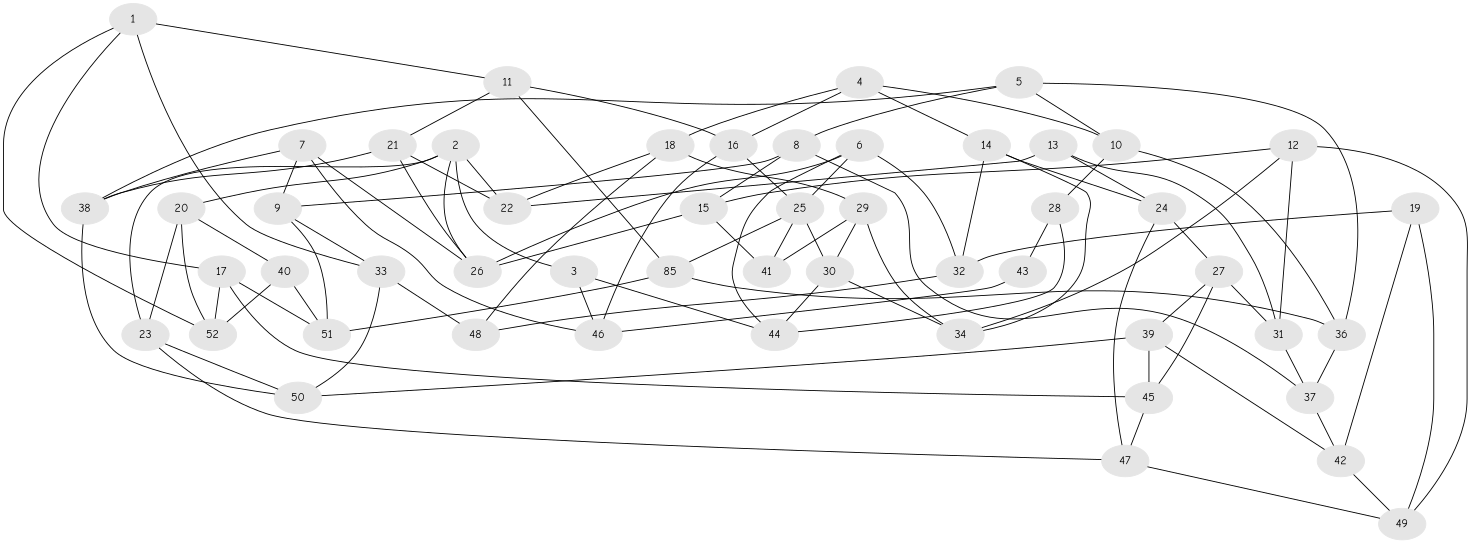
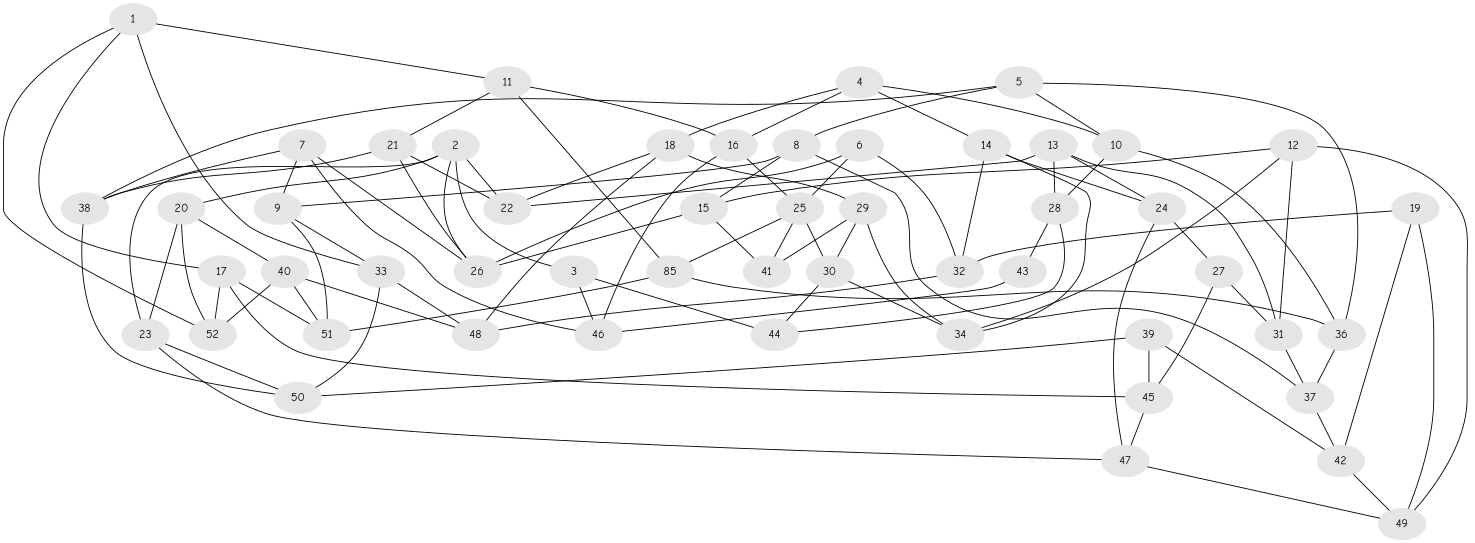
edge "13" -- "28": added
edge "6" -- "44": removed
edge "27" -- "39": removed
edge "40" -- "48": added
